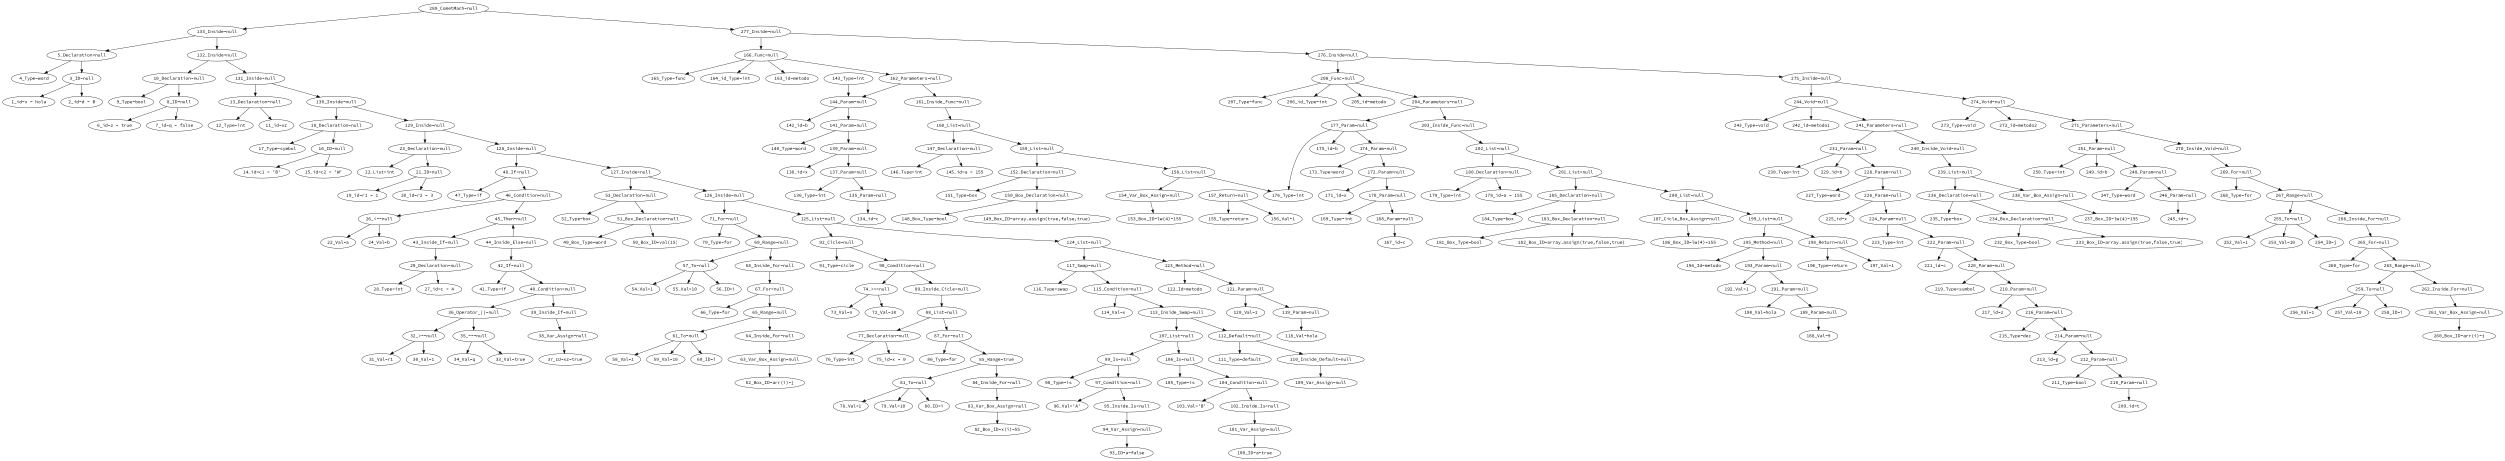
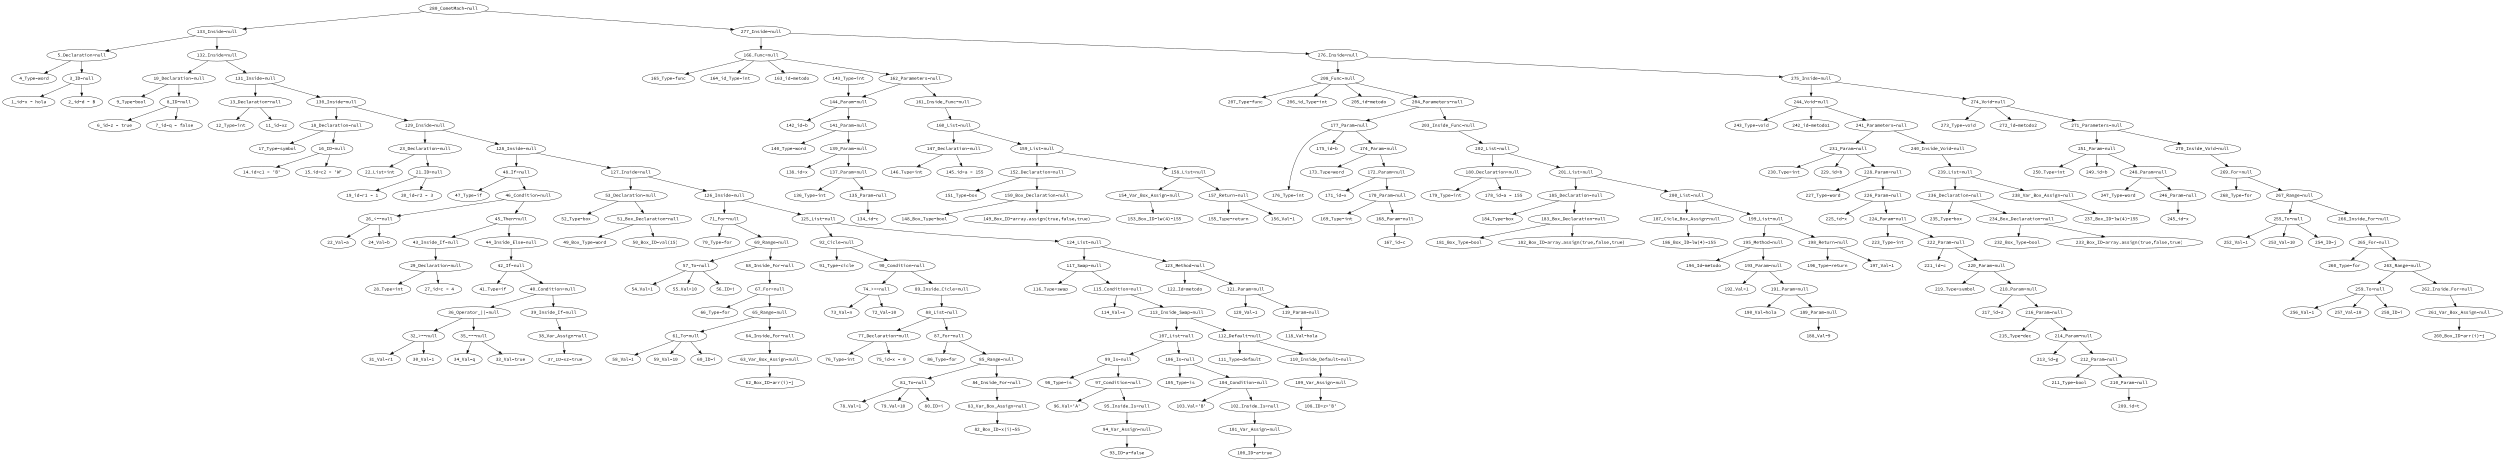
edge "158_List=null" -> "176_Type=int": now "158_List=null" -> "157_Return=null"
edge "44_Inside_Else=null" -> "45_Then=null": reversed
node "85_Range=true": label "85_Range=true" -> "85_Range=null"
node "108_ID=z='B'": added
